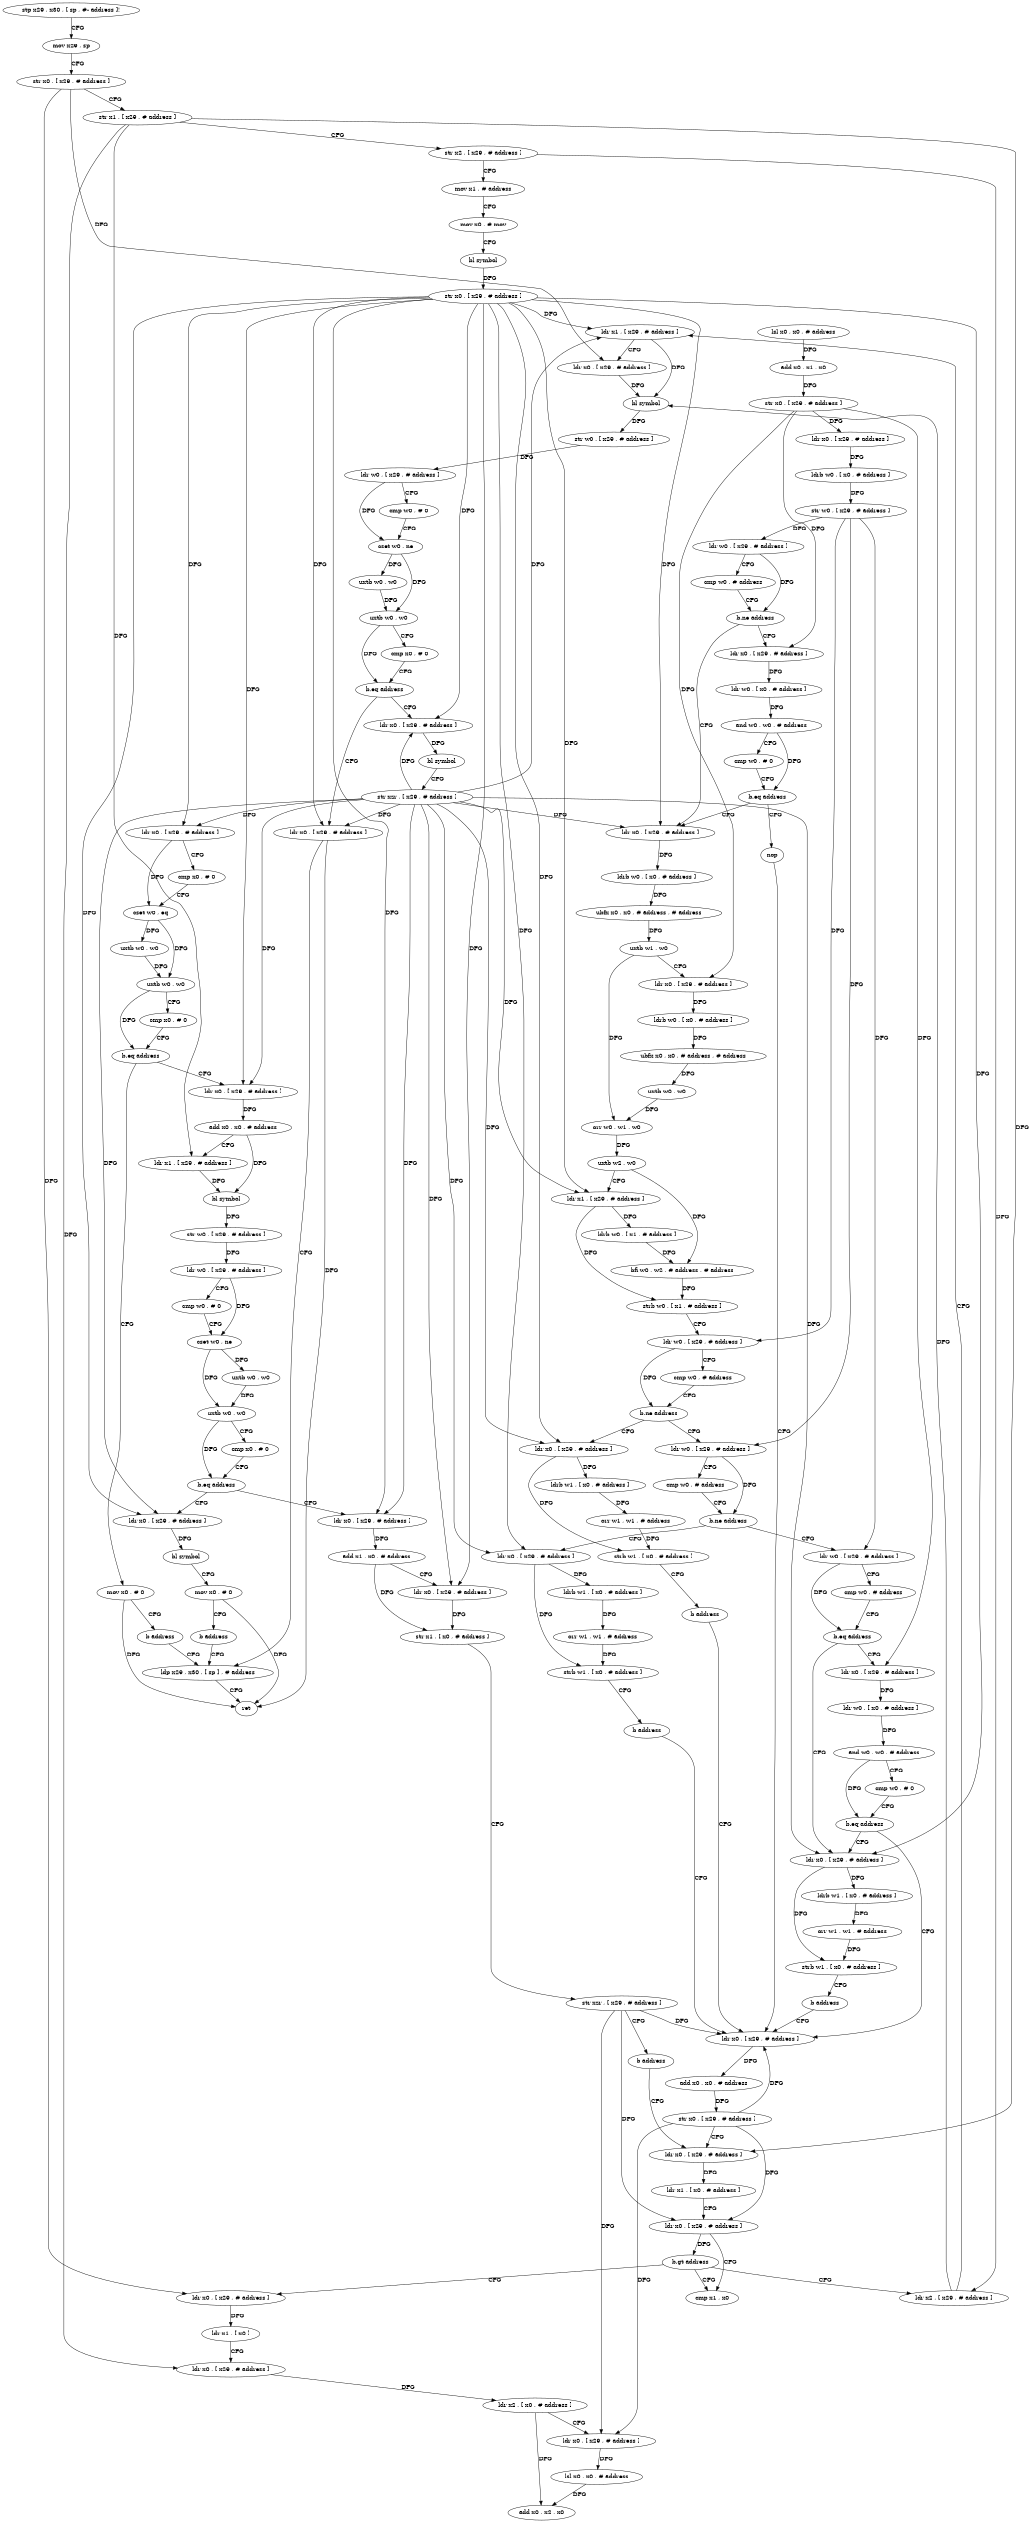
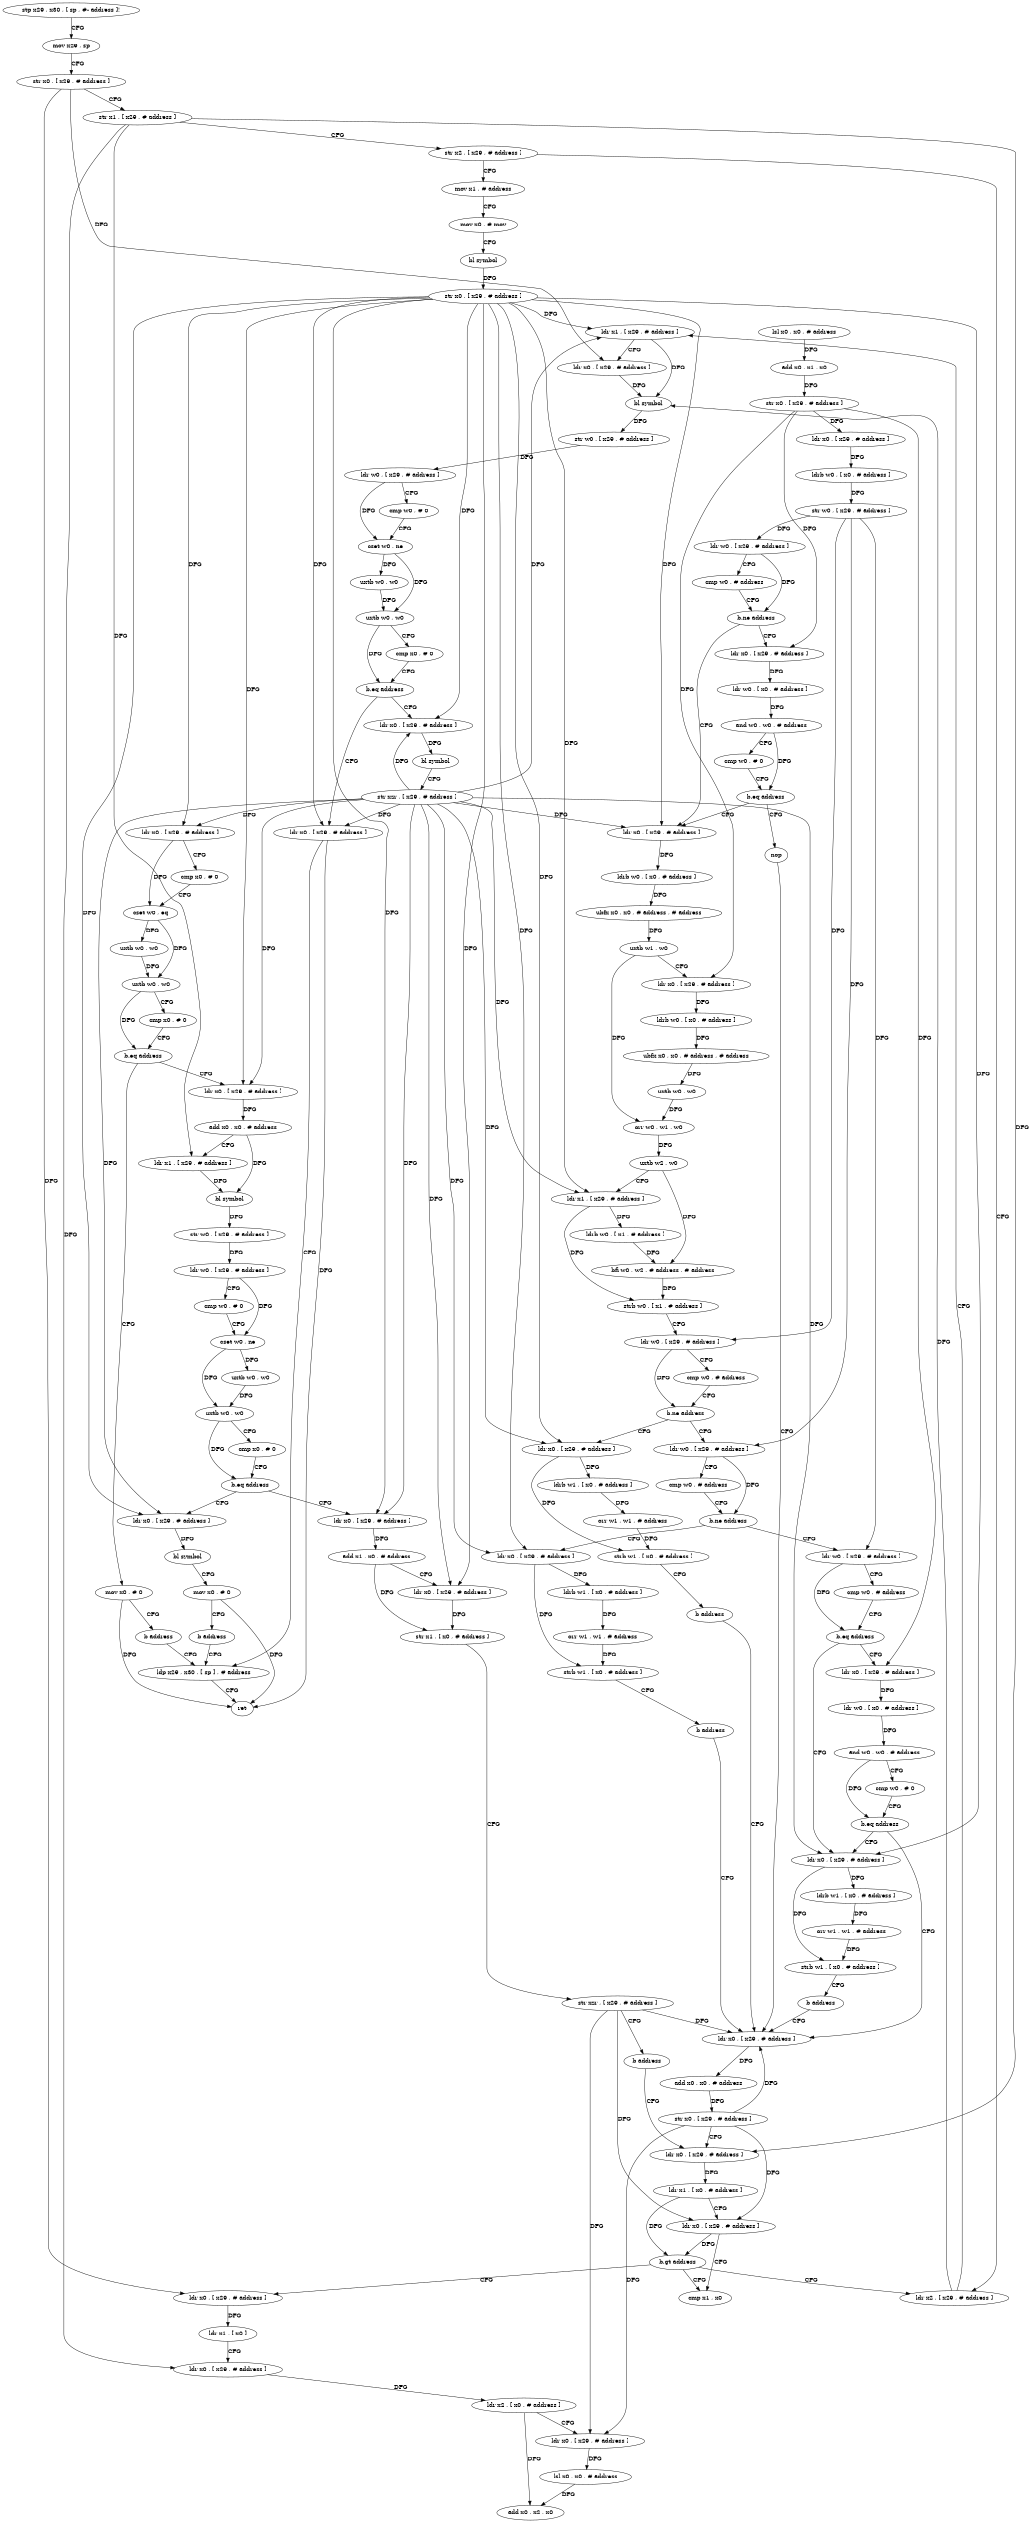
edge "str x2 , [ x29 , # address ]" -> "ldr x2 , [ x29 , # address ]": label "DFG" -> "CFG"
edge "ldr x1 , [ x0 , # address ]" -> "b.gt address": added, label "DFG"
